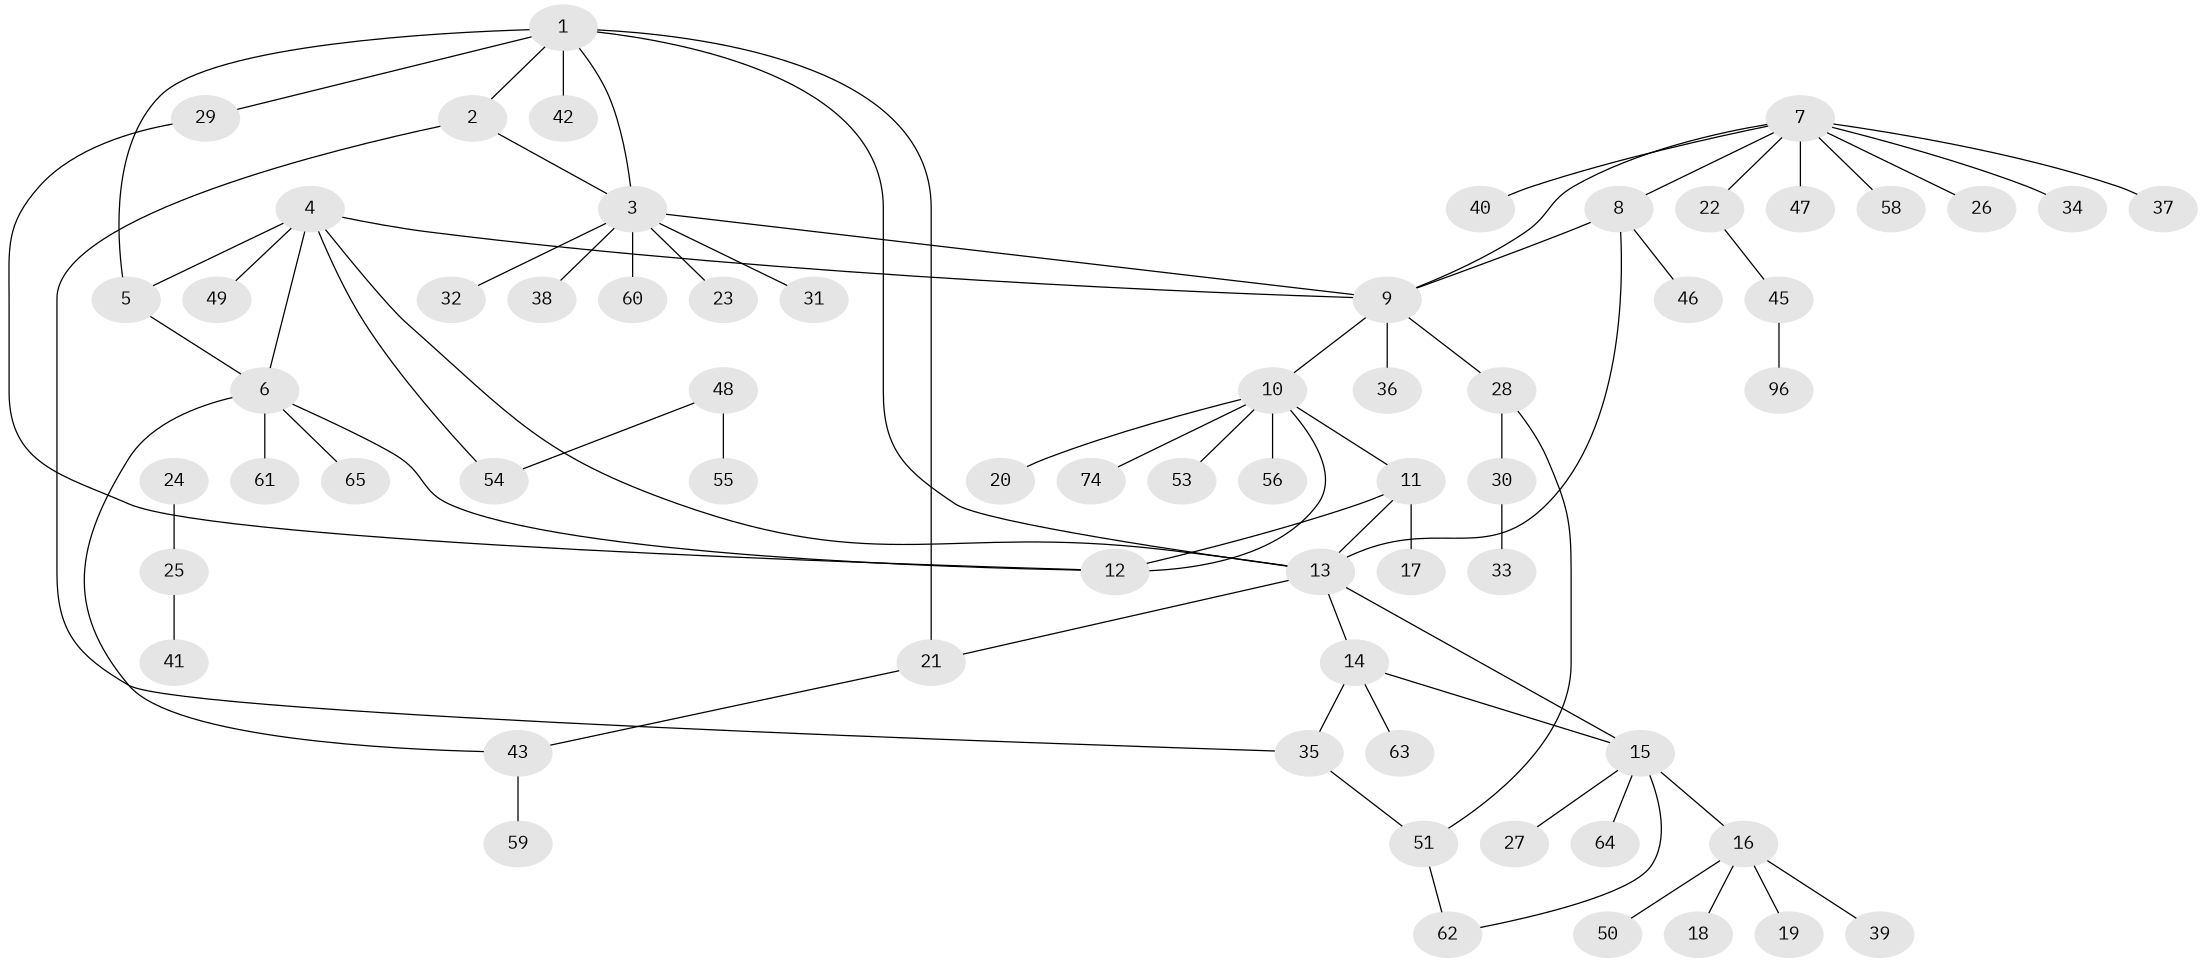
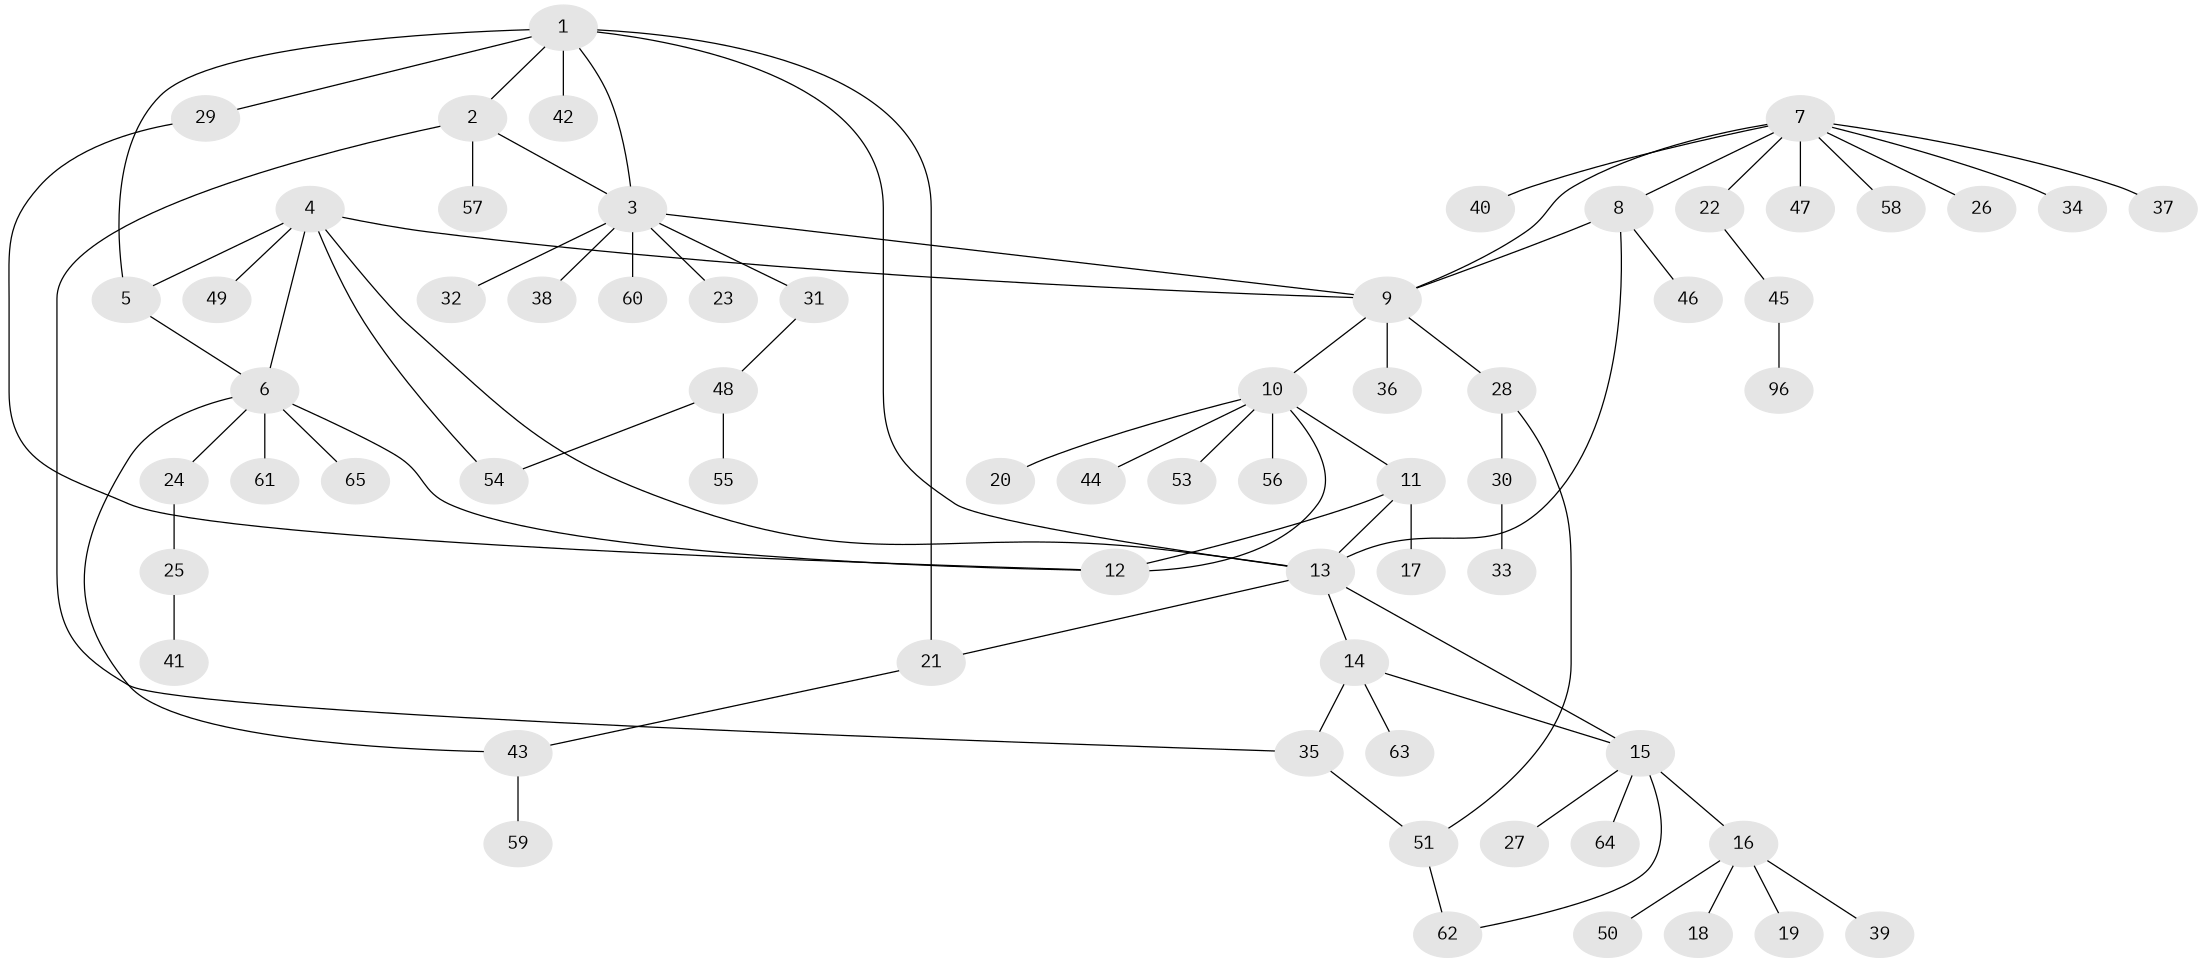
node "57": added
edge "31" -- "48": added
edge "6" -- "24": added
node "74": label "74" -> "44"
